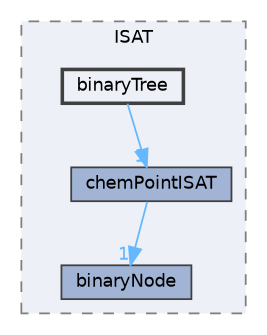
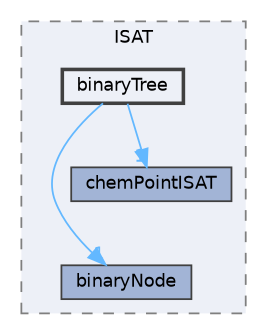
edge "chemPointISAT" -> "binaryNode": now "binaryTree" -> "binaryNode"
